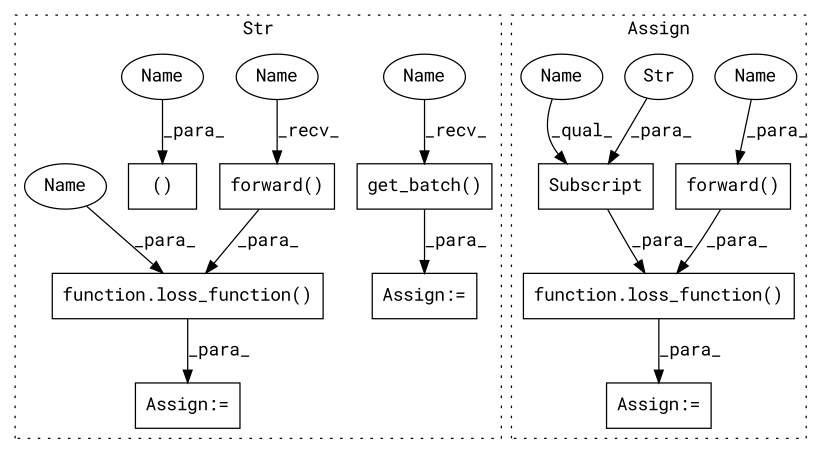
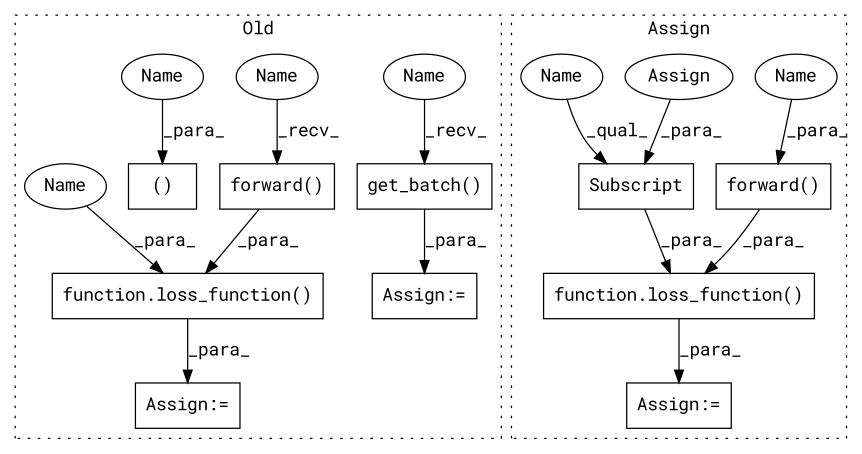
cluster "Str": label "Str" -> "Old"
node "Str": label "Str" -> "Assign"
